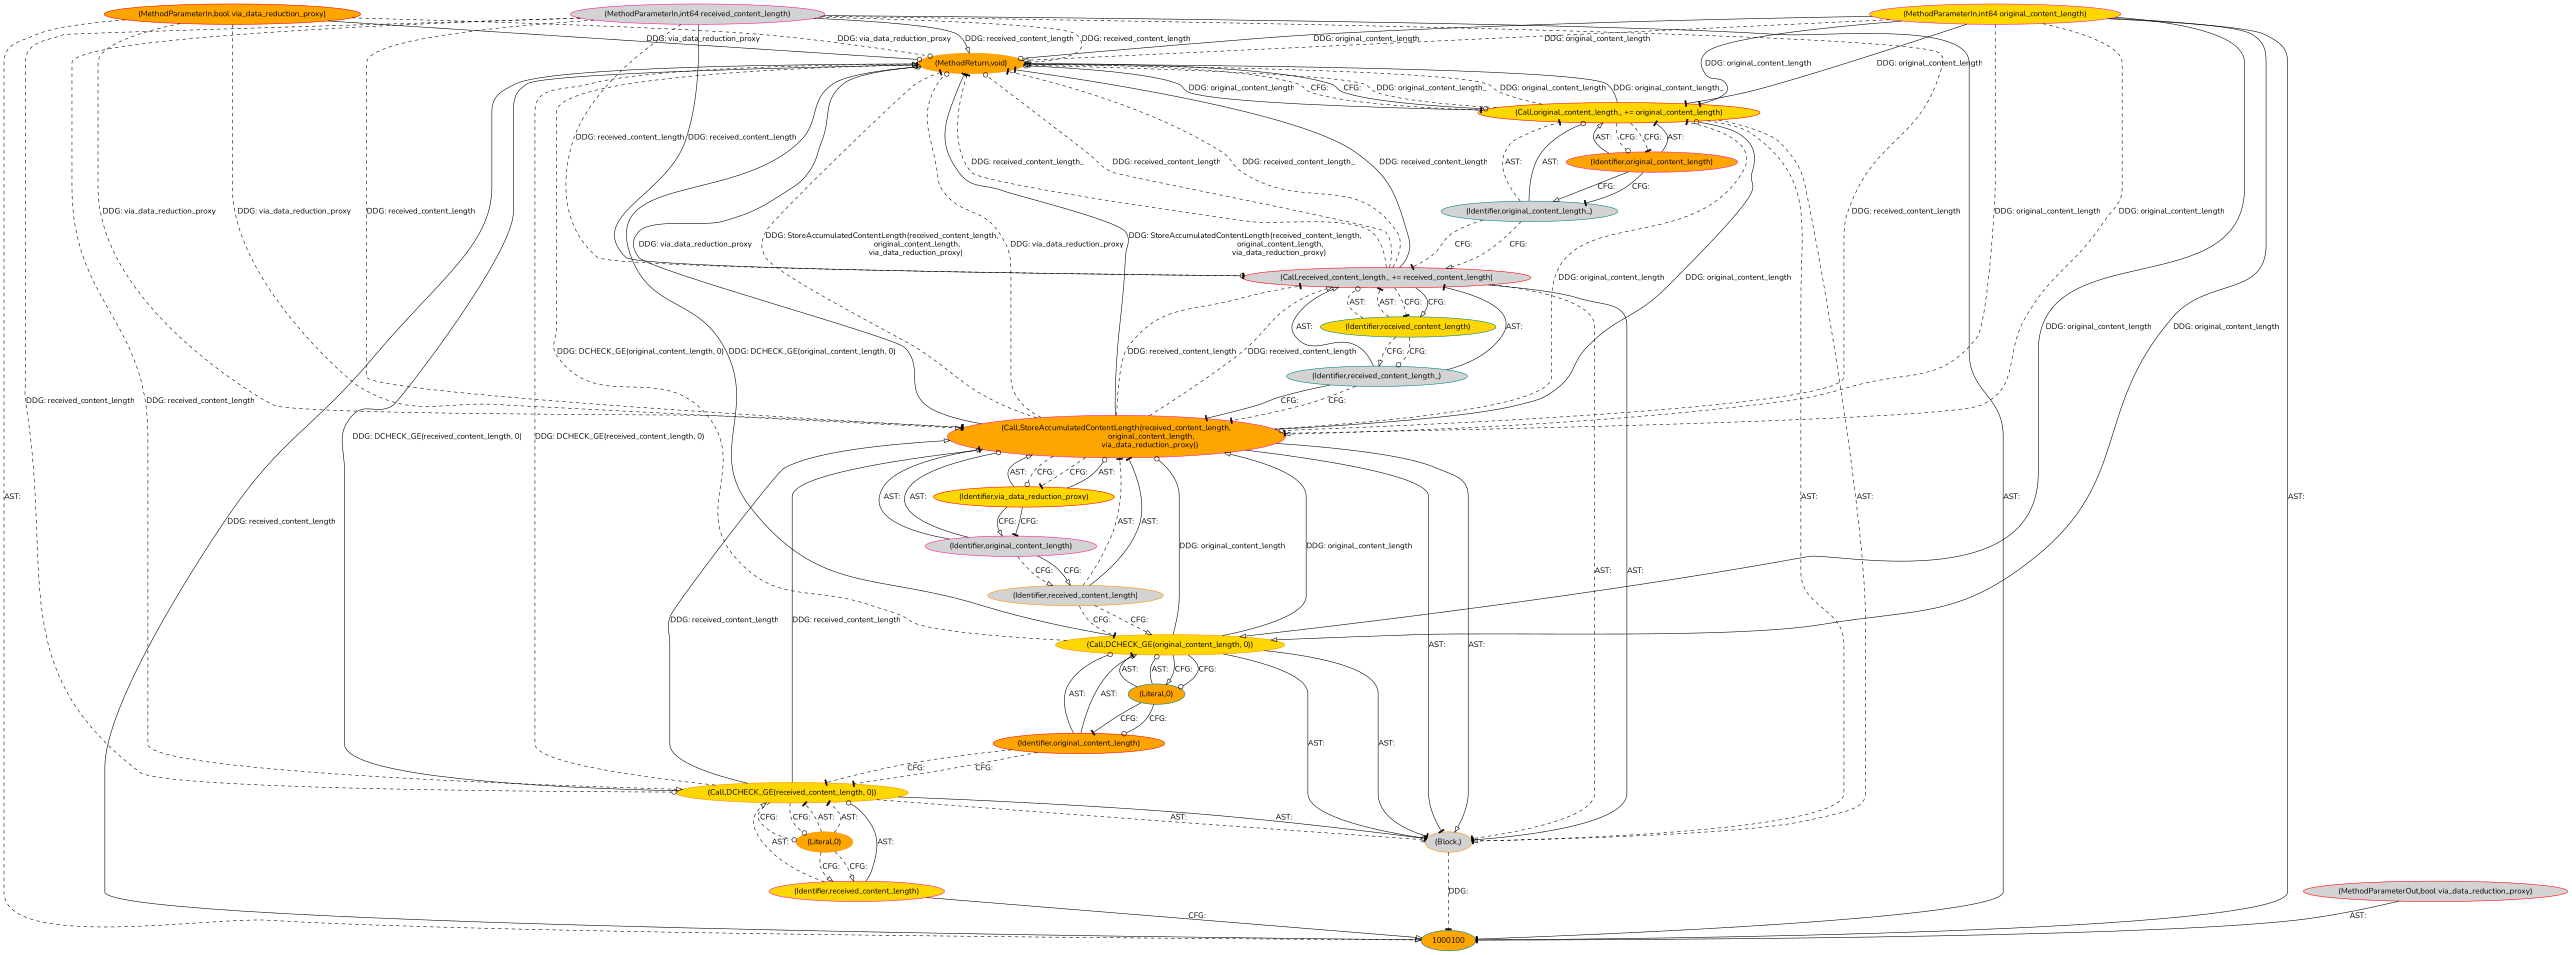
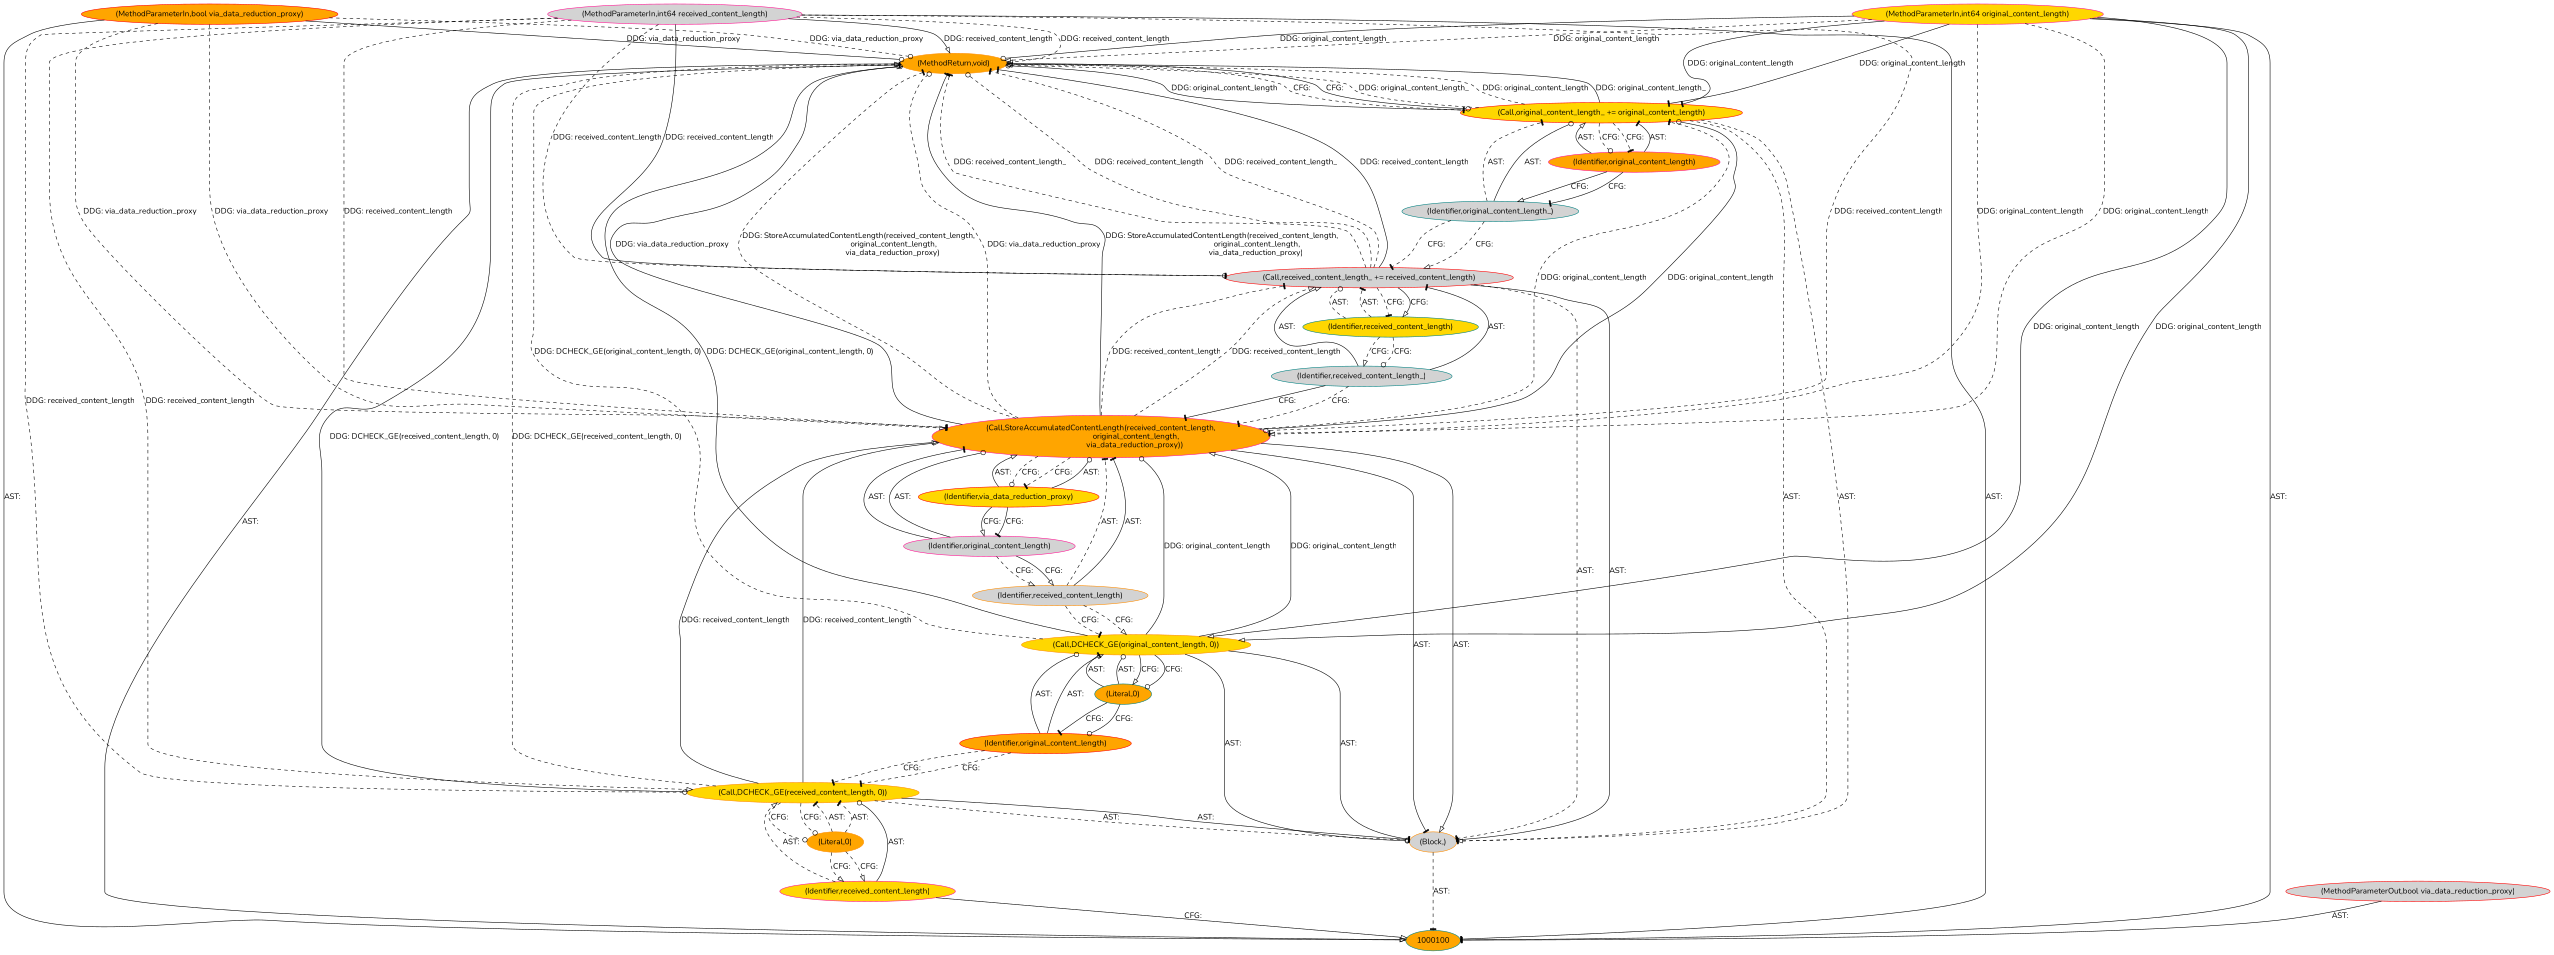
edge "(MethodReturn,void)" -> "1000100": label "DDG: received_content_length" -> "AST: "
edge "(Block,)" -> "1000100": label "DDG: " -> "AST: "
edge "(MethodParameterIn,bool via_data_reduction_proxy)" -> "1000100": style dashed -> solid
